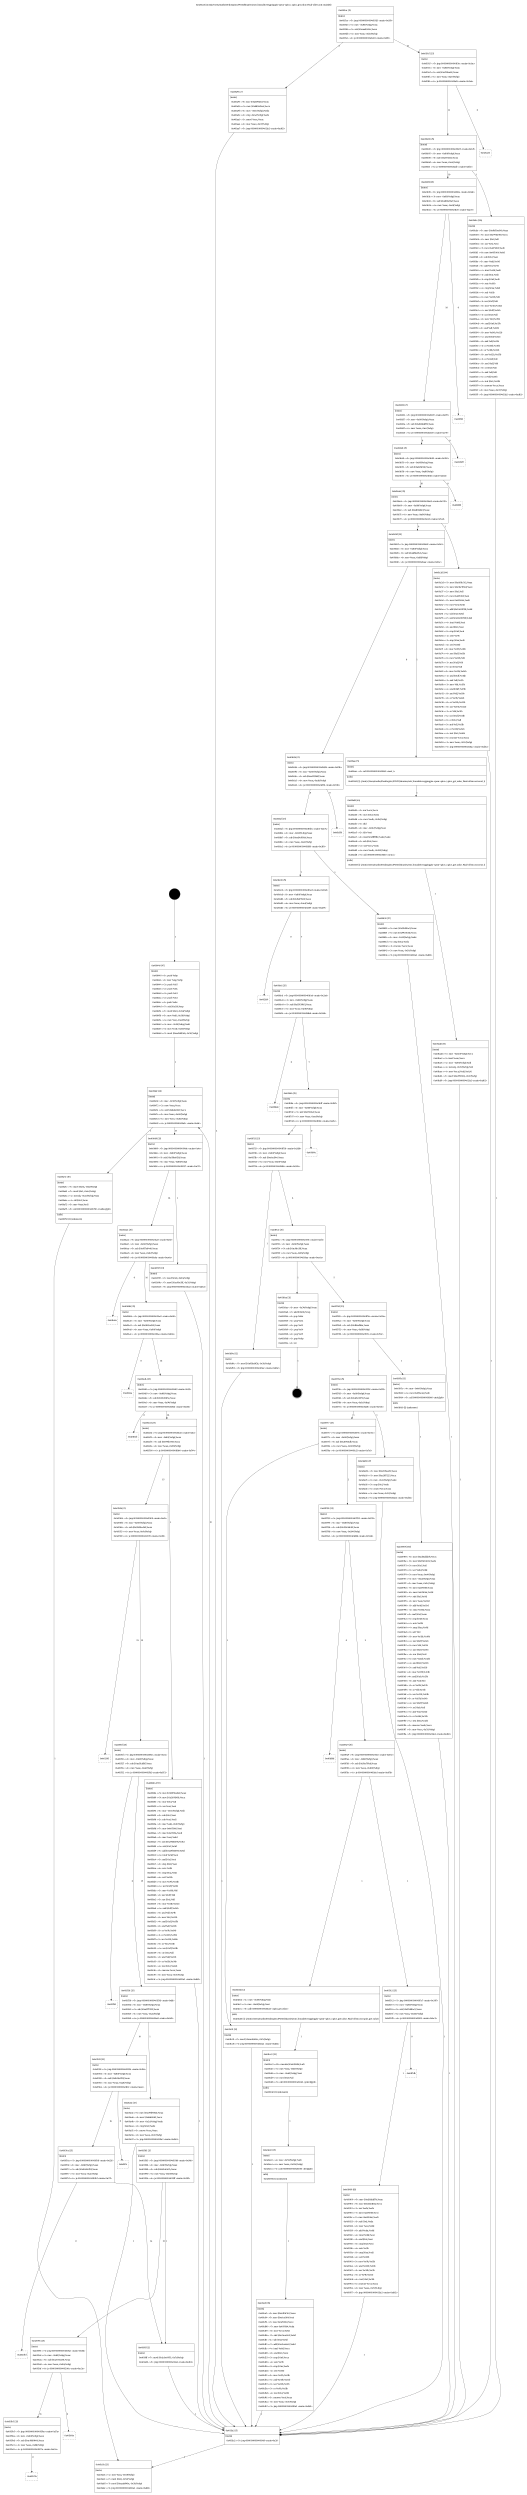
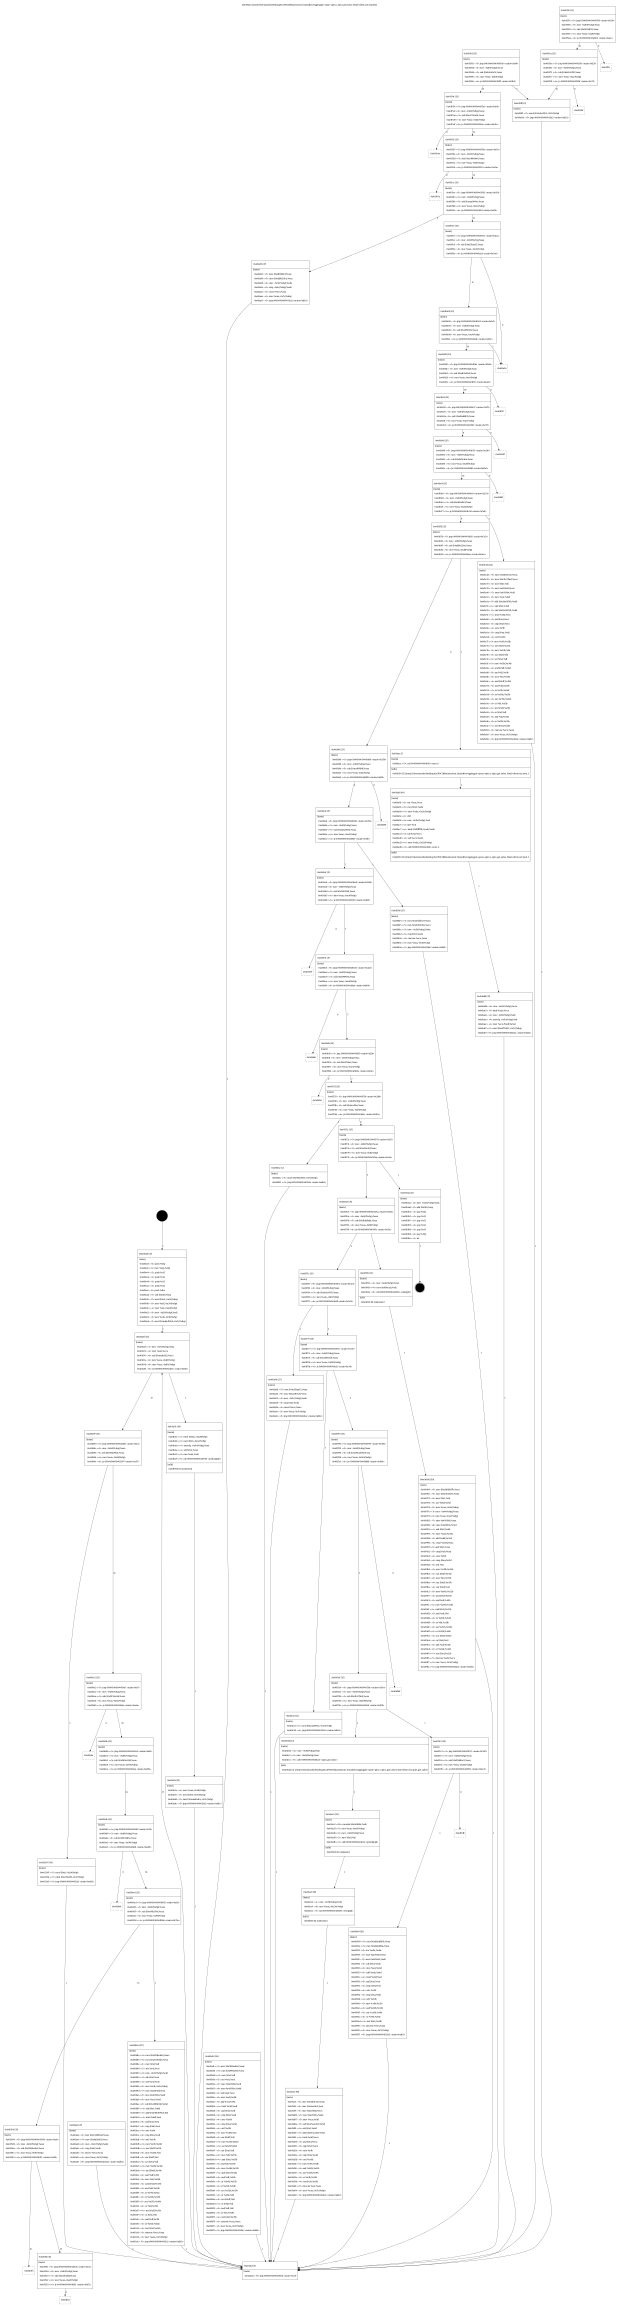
edge "0x4015b5 [25]" -> "0x4015ce [25]": added, label "13"
edge "0x401600 [25]" -> "0x401afe [134]": now "0x401600 [25]" -> "0x401a26"
node "0x40214a": removed
node "0x401538 [25]": removed
edge "0x4021a2 [5]" -> "0x401a7a [23]": reversed
